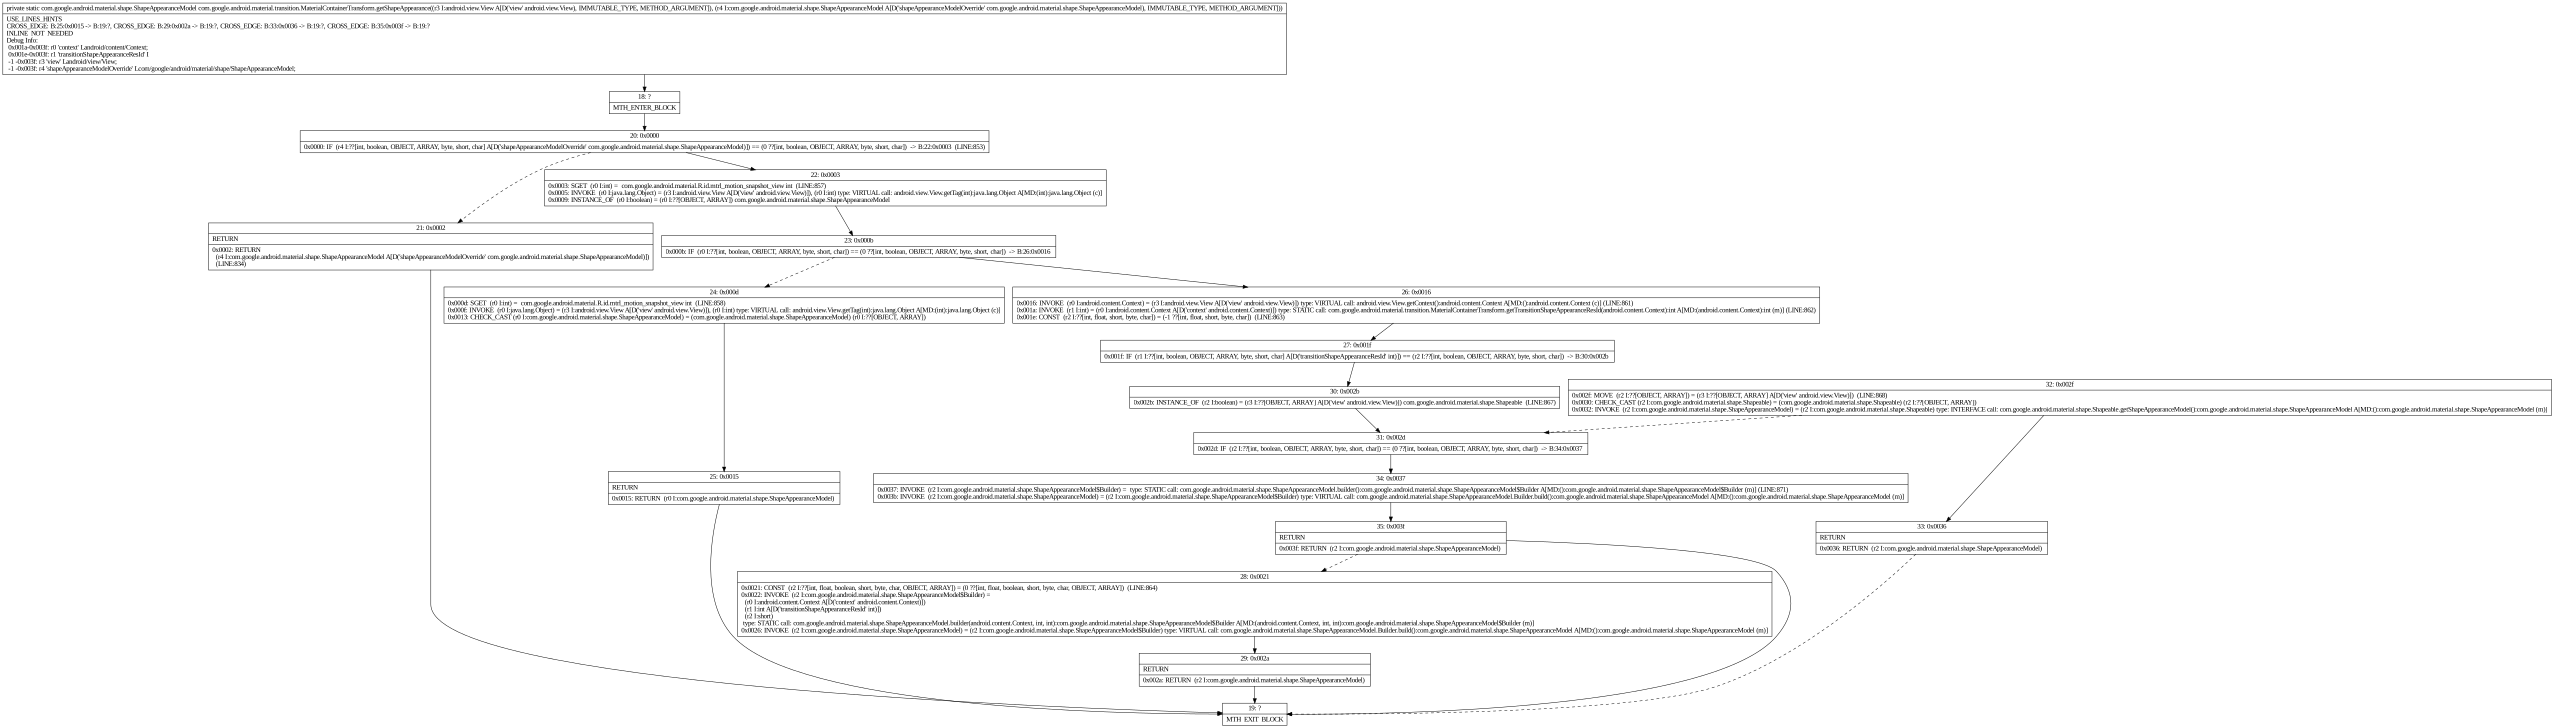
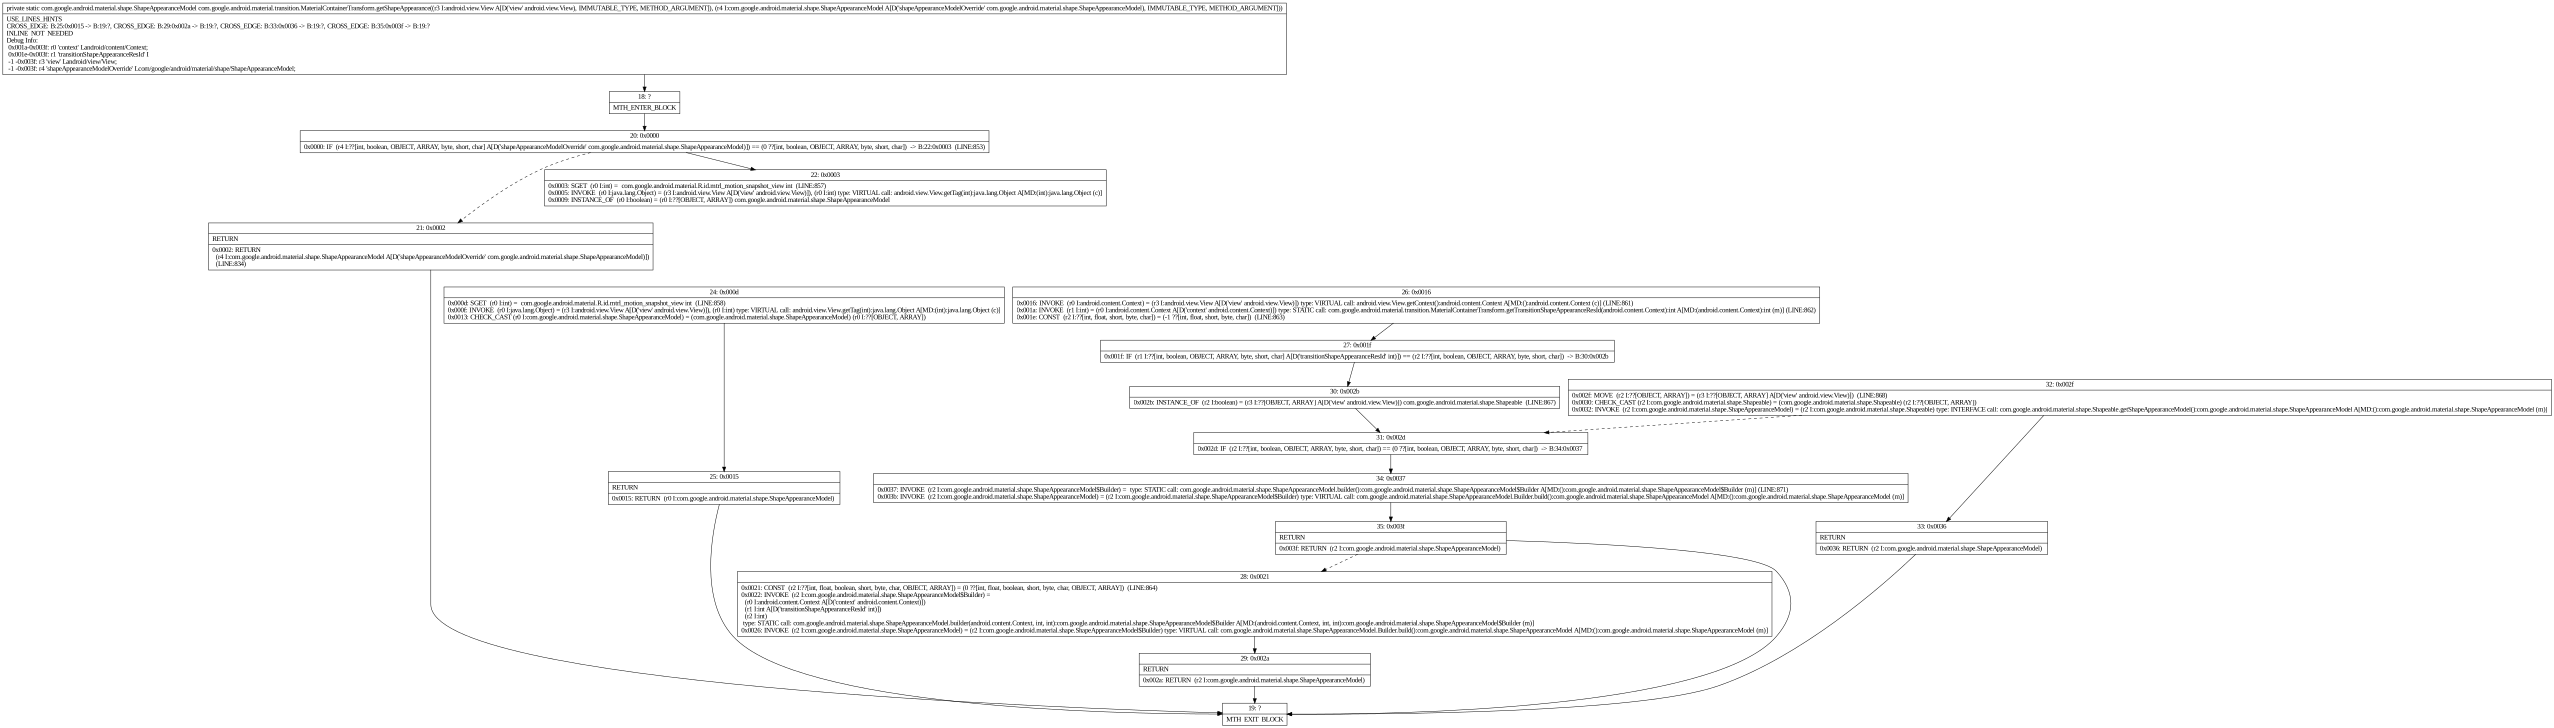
node "23: 0x000b": removed
node "28: 0x0021": text "(r2 I:short)" -> "(r2 I:int)"
edge "33: 0x0036" -> "19: ?": style dashed -> solid
